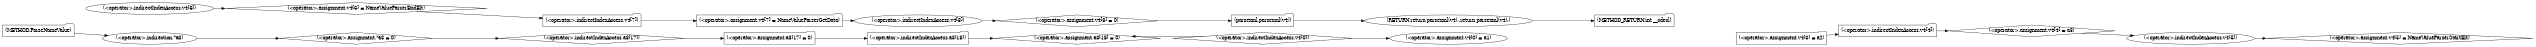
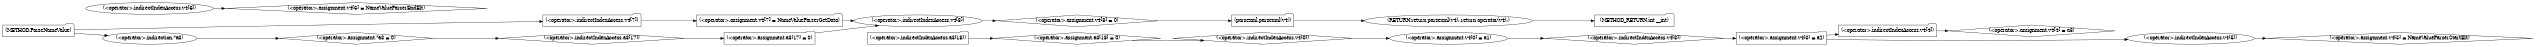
edge "(<operator>.assignment,v4[6] = NameValueParserEndElt)" -> "(<operator>.indirectIndexAccess,v4[7])": now "(METHOD,ParseNameValue)" -> "(<operator>.indirectIndexAccess,v4[7])"
node "(RETURN,return parsexml(v4);,return parsexml(v4);)": label "(RETURN,return parsexml(v4);,return parsexml(v4);)" -> "(RETURN,return parsexml(v4);,return operator(v4);)"
node "(METHOD_RETURN,int __cdecl)": label "(METHOD_RETURN,int __cdecl)" -> "(METHOD_RETURN,int __int)"
edge "(<operator>.assignment,v4[4] = a3)" -> "(<operator>.indirectIndexAccess,v4[5])": now "(<operator>.assignment,v4[3] = a2)" -> "(<operator>.indirectIndexAccess,v4[5])"
edge "(<operator>.indirectIndexAccess,v4[0])" -> "(<operator>.assignment,a3[18] = 0)": reversed
edge "(<operator>.assignment,a3[17] = 0)" -> "(<operator>.indirectIndexAccess,a3[18])": now "(<operator>.assignment,a3[17] = 0)" -> "(<operator>.indirectIndexAccess,v4[8])"
node "(<operator>.indirectIndexAccess,v4[3])": added
